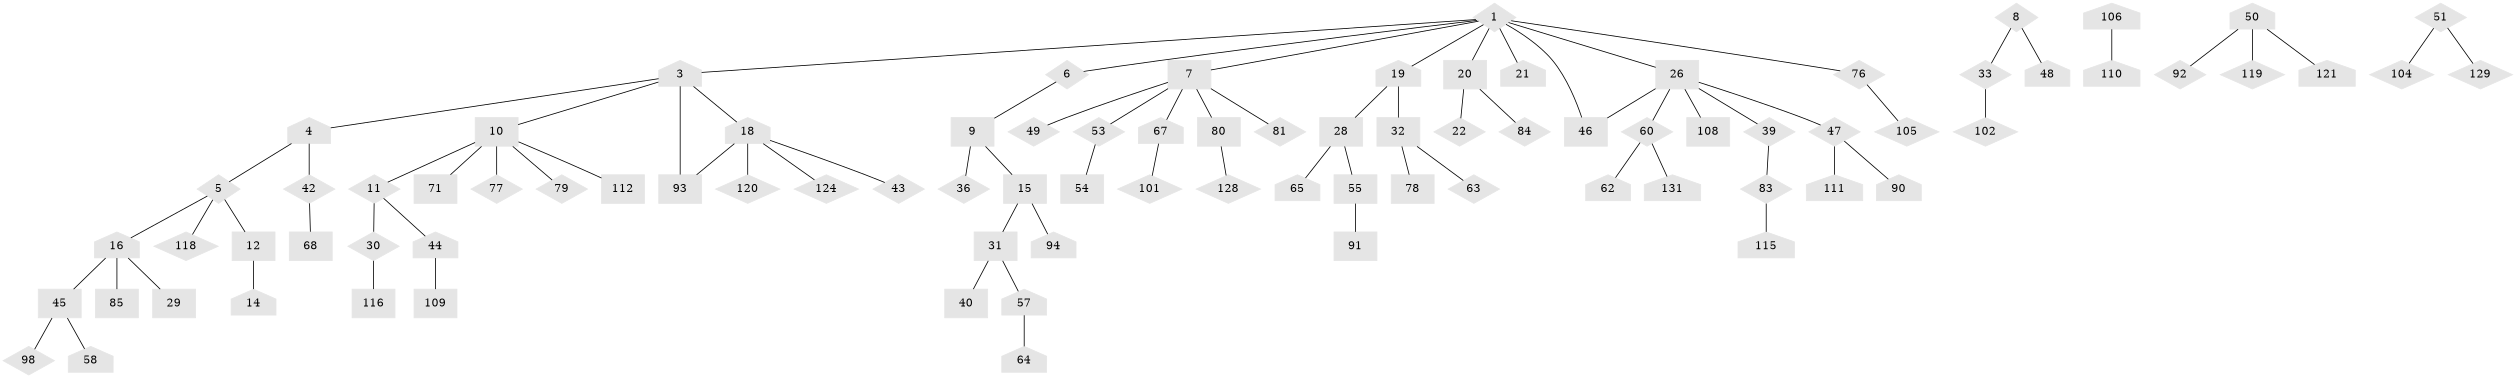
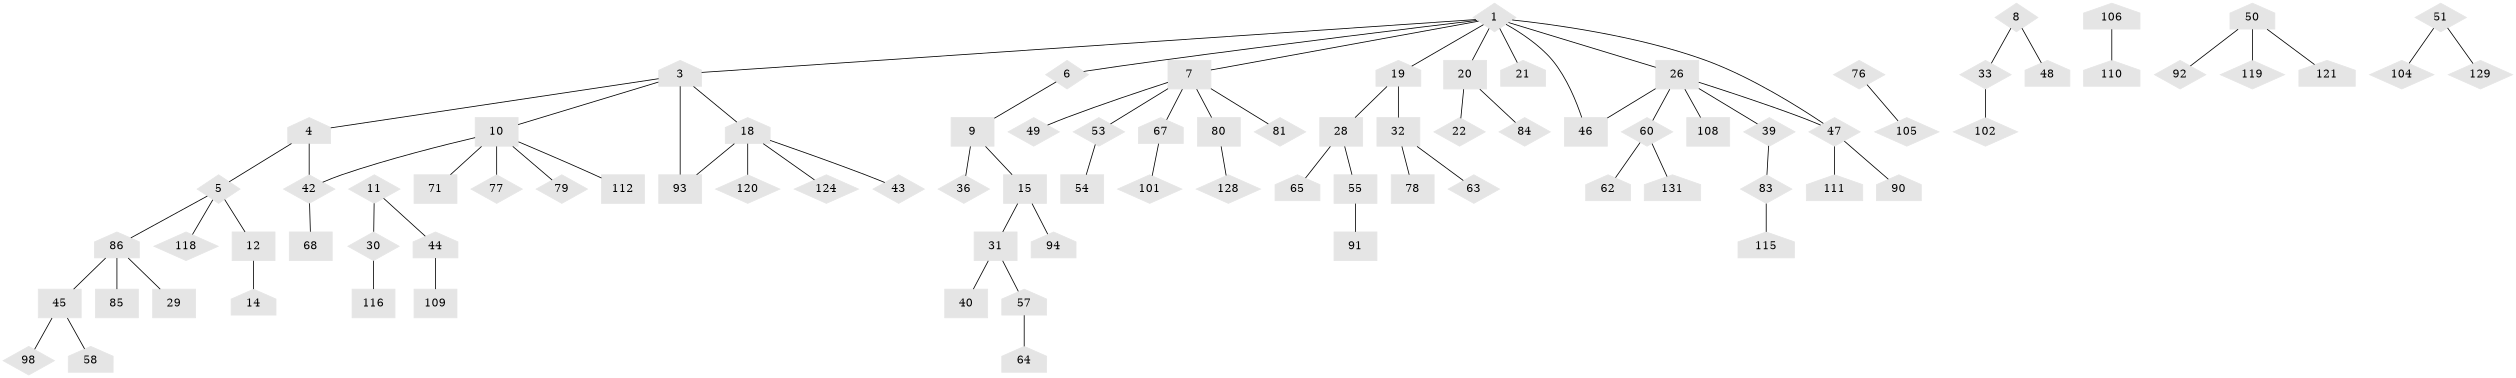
edge "1" -- "76": now "1" -- "47"
edge "10" -- "11": now "10" -- "42"
node "16": label "16" -> "86"
